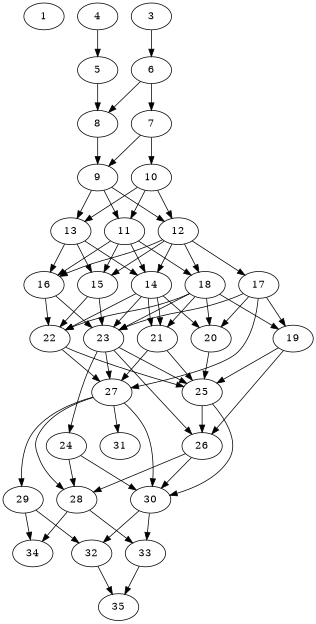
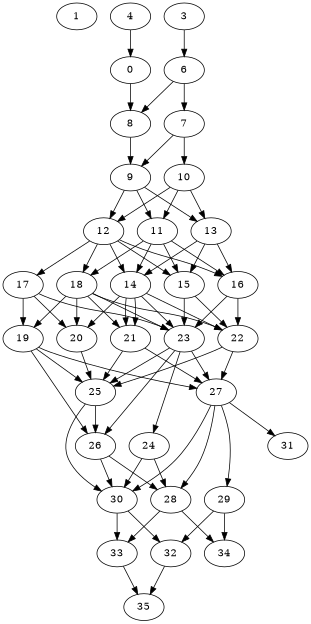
node "5": label "5" -> "0"
edge "17" -> "27": now "19" -> "27"
